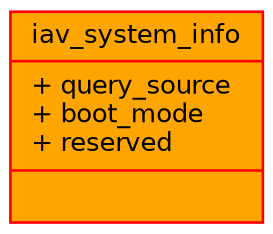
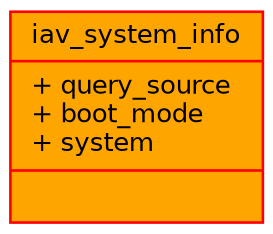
node "iav_system_info": text "+ reserved" -> "+ system"
